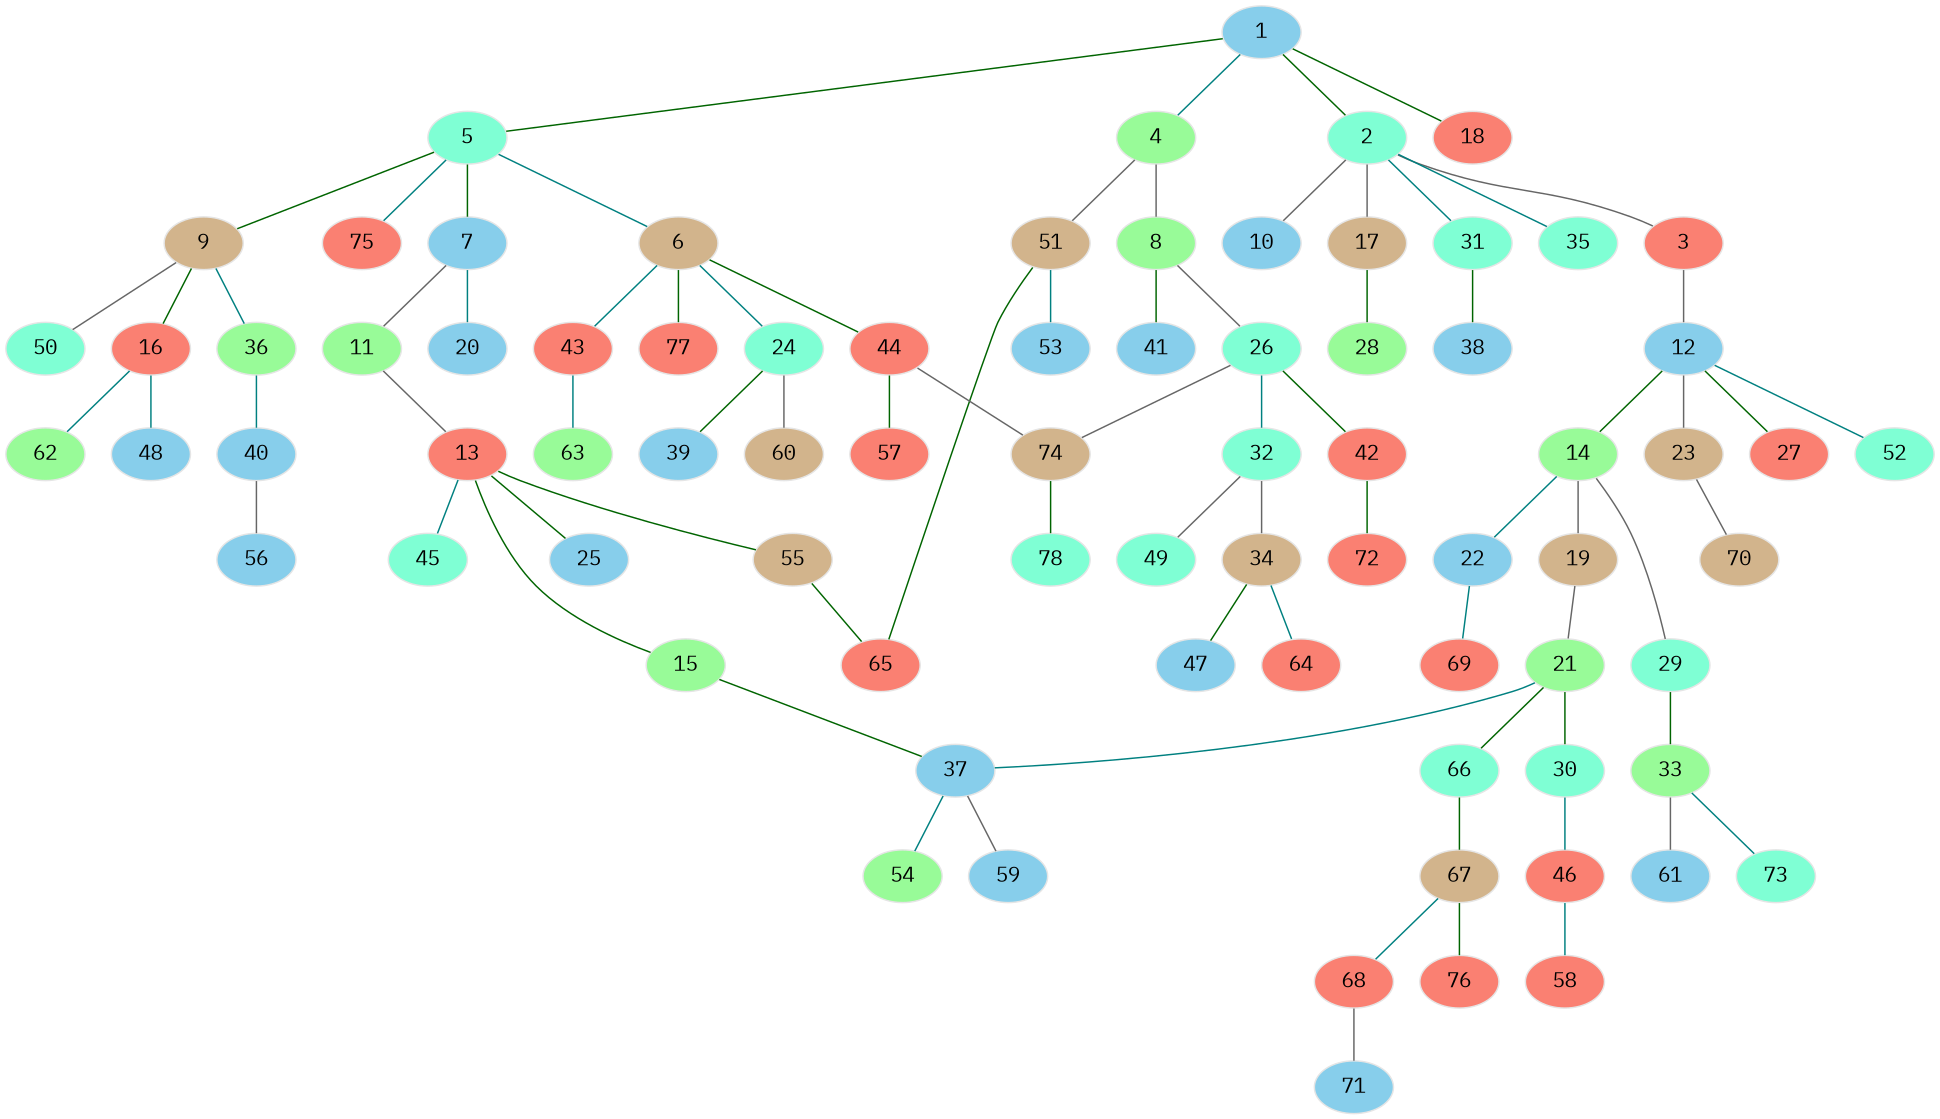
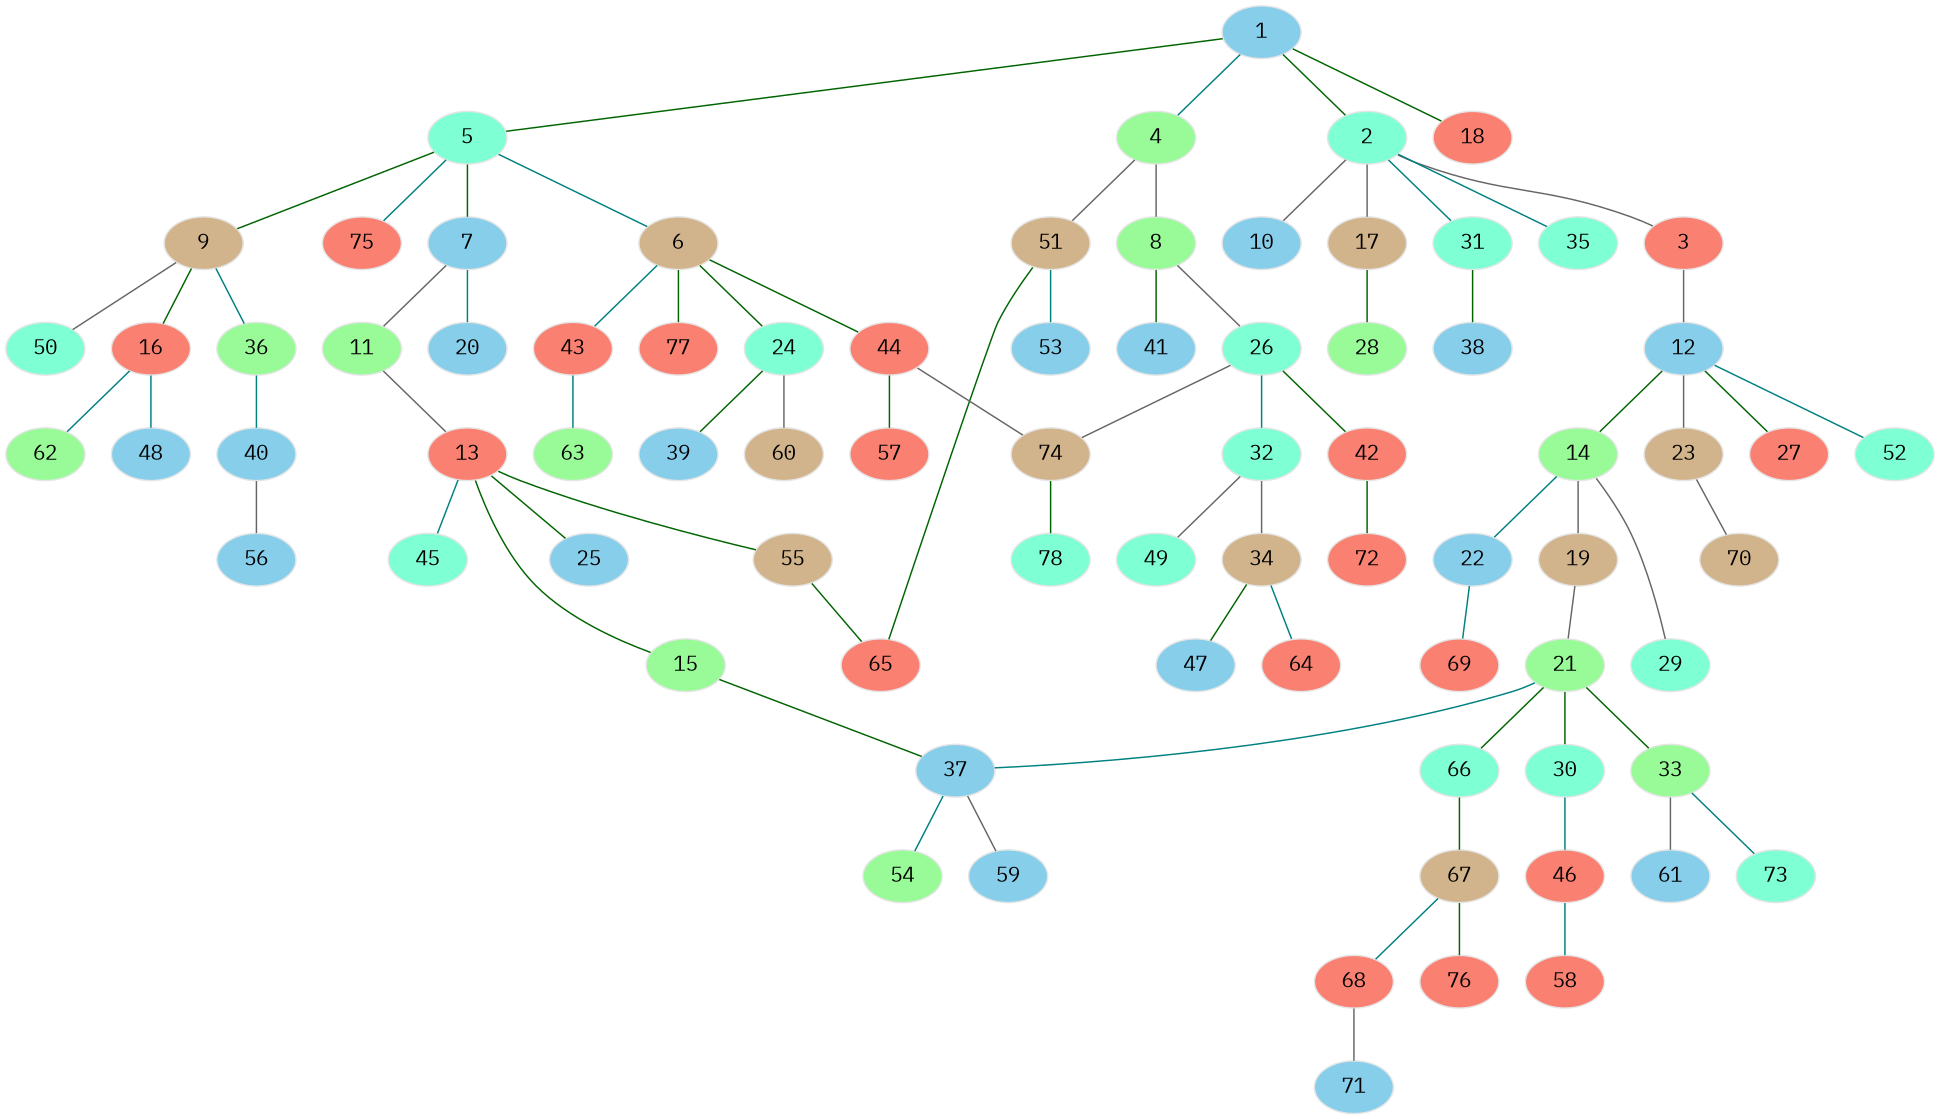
edge "6" -- "24": color teal -> darkgreen
edge "29" -- "33": now "21" -- "33"
